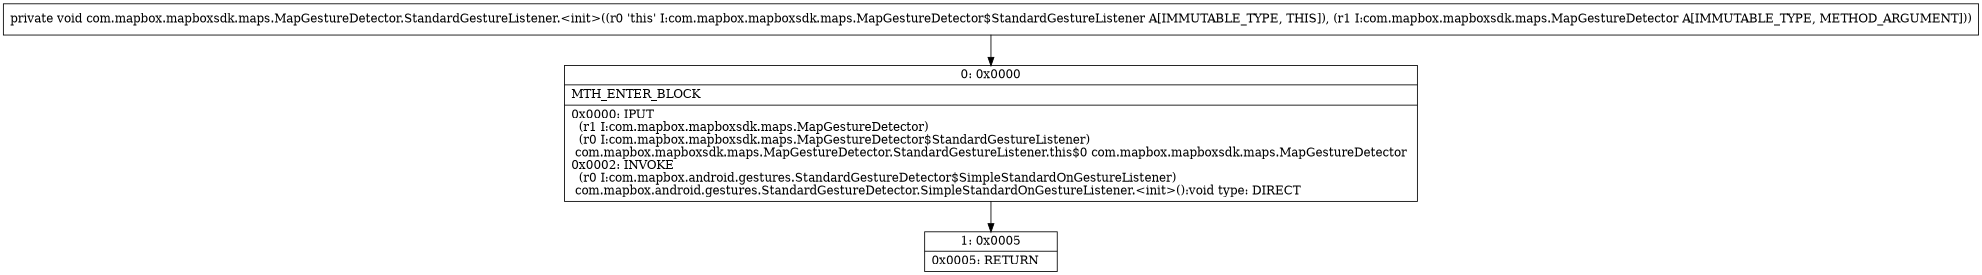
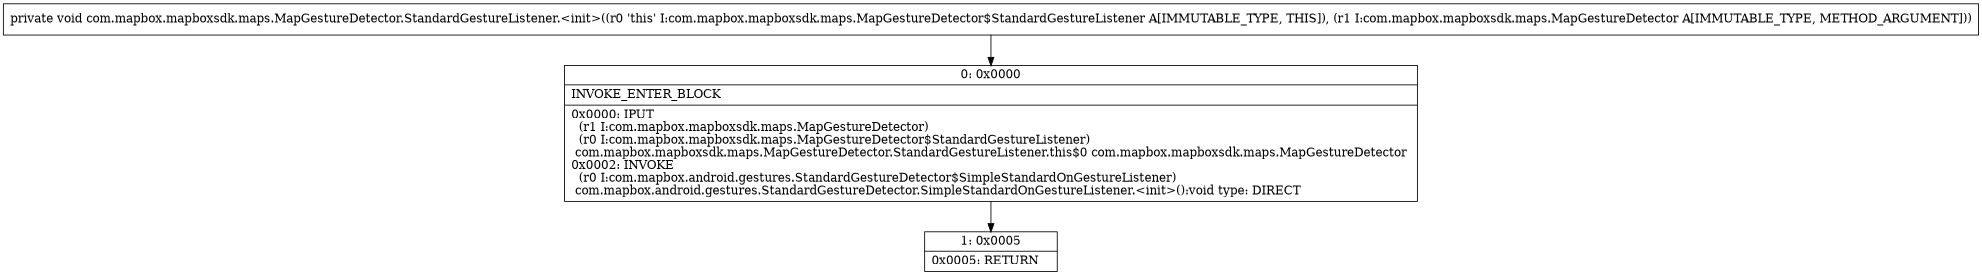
node "0: 0x0000": text "MTH_ENTER_BLOCK" -> "INVOKE_ENTER_BLOCK"
